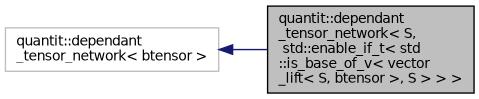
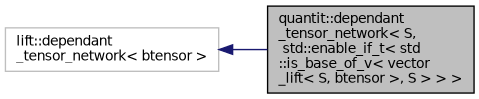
node "quantit::dependant _tensor_network< btensor >": label "quantit::dependant _tensor_network< btensor >" -> "lift::dependant _tensor_network< btensor >"
